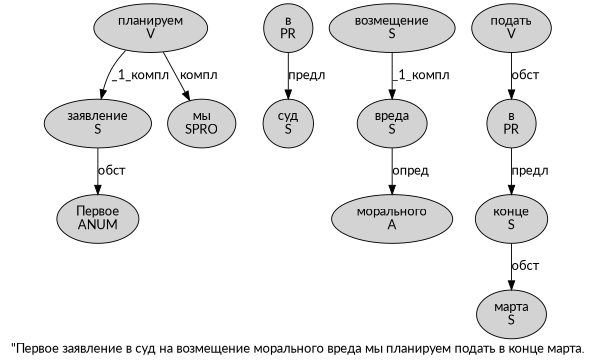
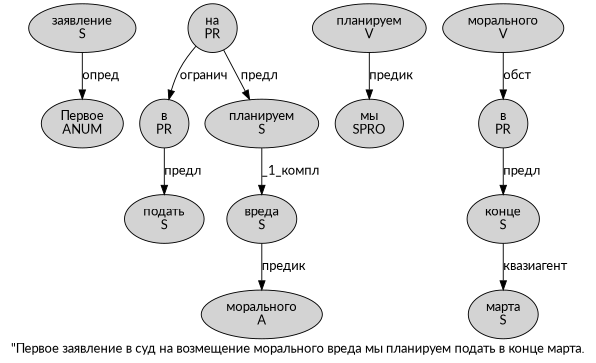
node "на PR": added
node "возмещение S": label "возмещение S" -> "планируем S"
node "подать V": label "подать V" -> "морального V"
edge "планируем V" -> "заявление S": removed, label "_1_компл"
edge "планируем V" -> "мы SPRO": label "компл" -> "предик"
node "суд S": label "суд S" -> "подать S"
edge "заявление S" -> "Первое ANUM": label "обст" -> "опред"
edge "вреда S" -> "морального A": label "опред" -> "предик"
edge "конце S" -> "марта S": label "обст" -> "квазиагент"
